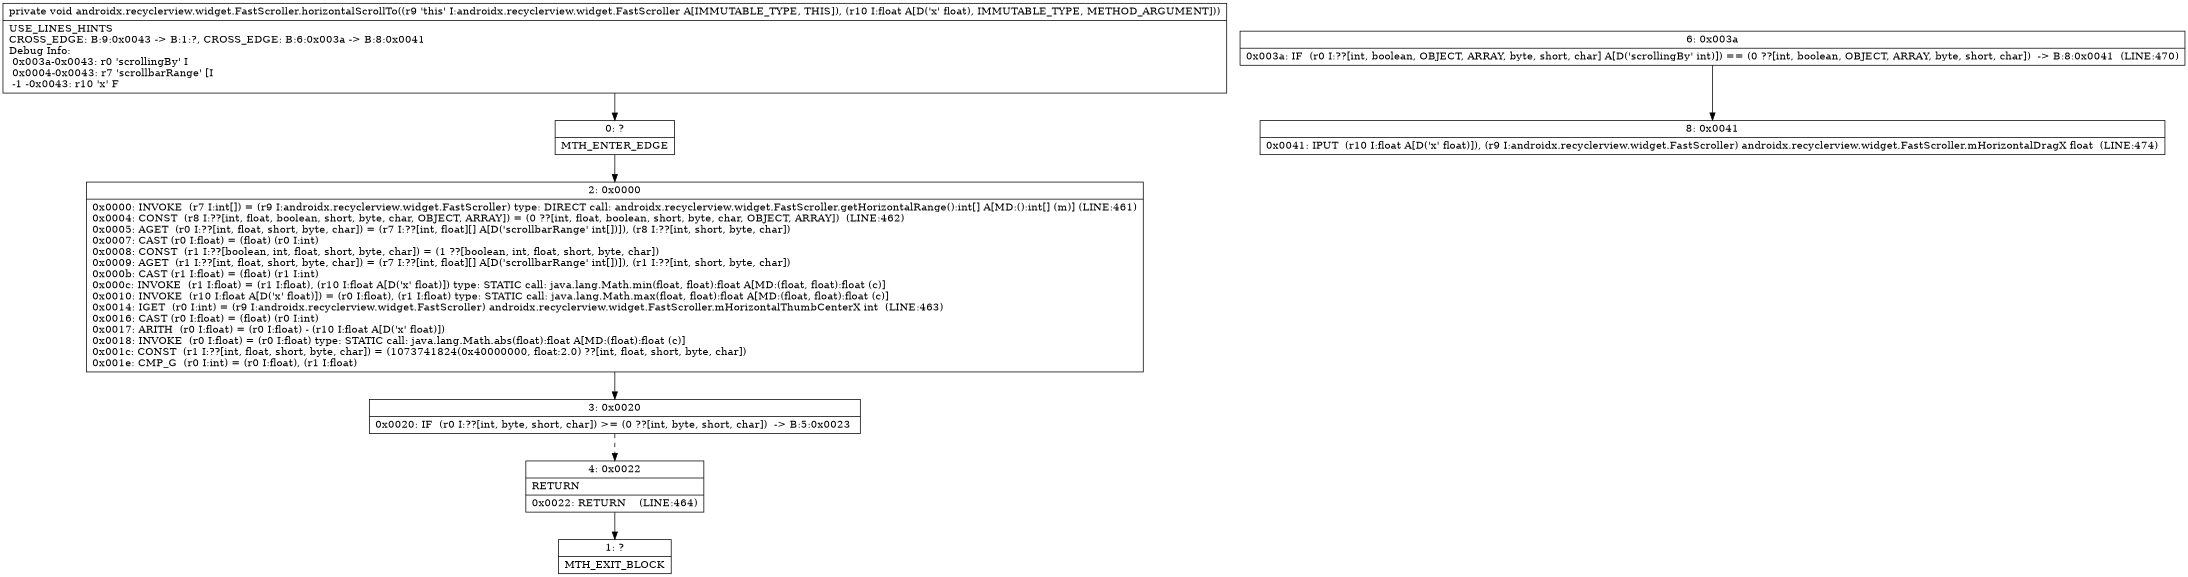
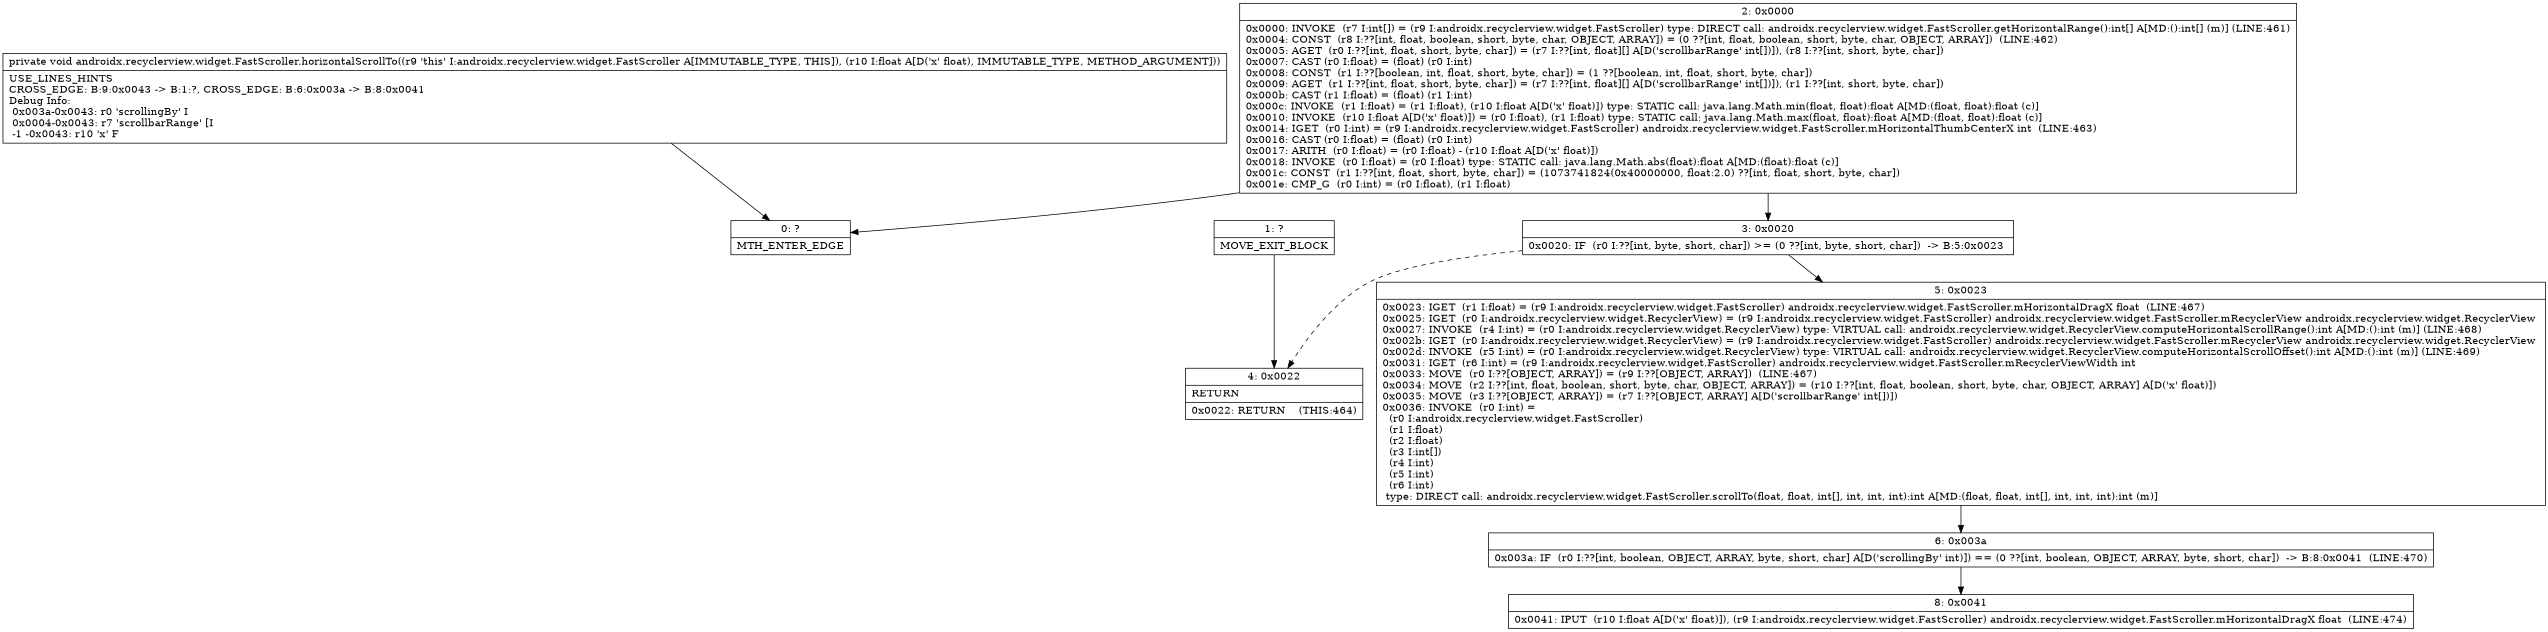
edge "0: ?" -> "2: 0x0000": reversed
node "5: 0x0023": added
node "4: 0x0022": text "0x0022: RETURN    (LINE:464)" -> "0x0022: RETURN    (THIS:464)"
edge "4: 0x0022" -> "1: ?": reversed
node "1: ?": text "MTH_EXIT_BLOCK" -> "MOVE_EXIT_BLOCK"
